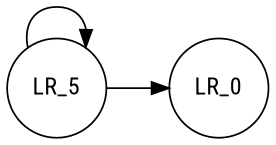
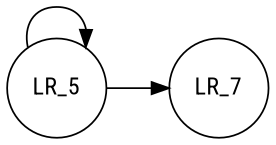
node "LR_0": label "LR_0" -> "LR_7"
